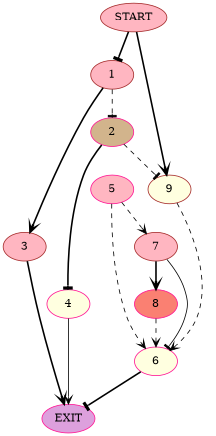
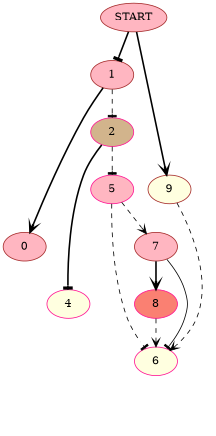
edge "2" -> "9": now "2" -> "5"
node "3": label "3" -> "0"
edge "5" -> "6": arrowhead vee -> tee
node "EXIT": removed
